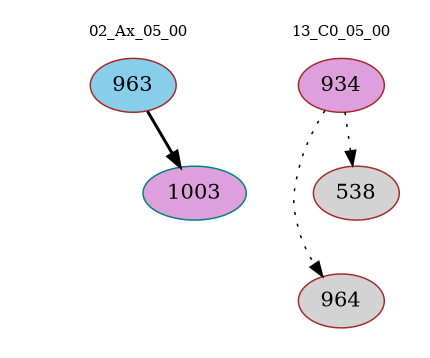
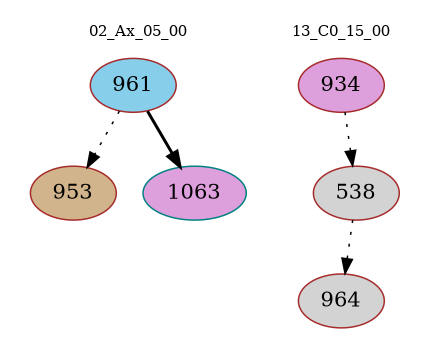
cluster "13_C0_05_00": label "13_C0_05_00" -> "13_C0_15_00"
node "963": label "963" -> "961"
edge "934" -> "964": now "538" -> "964"
node "953": added
node "1003": label "1003" -> "1063"
